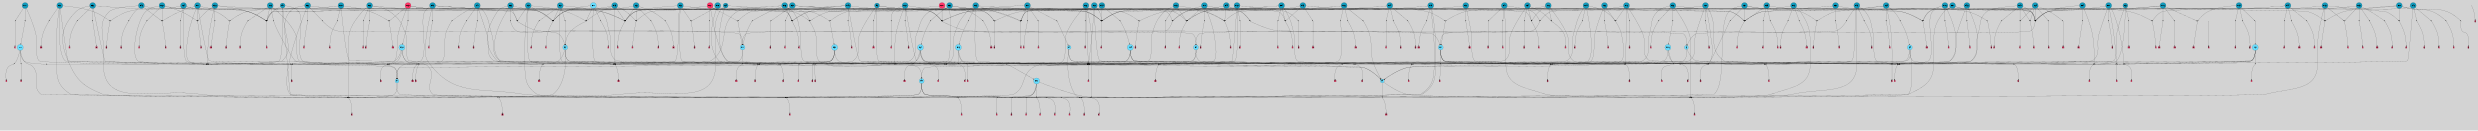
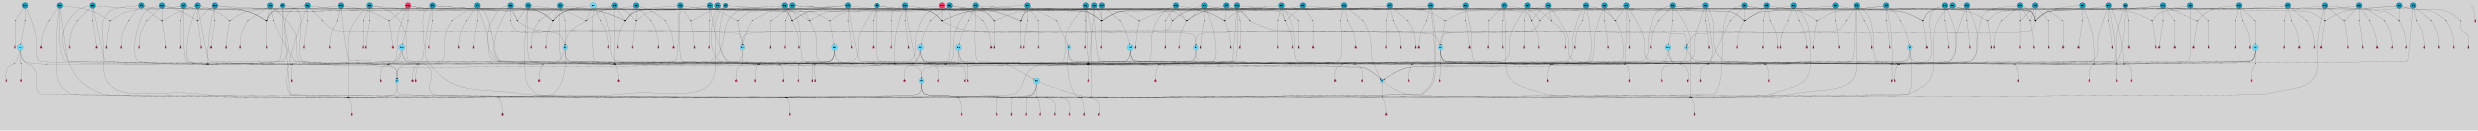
node "T267": fillcolor #ff3366 -> #1199bb
node "T235": added
